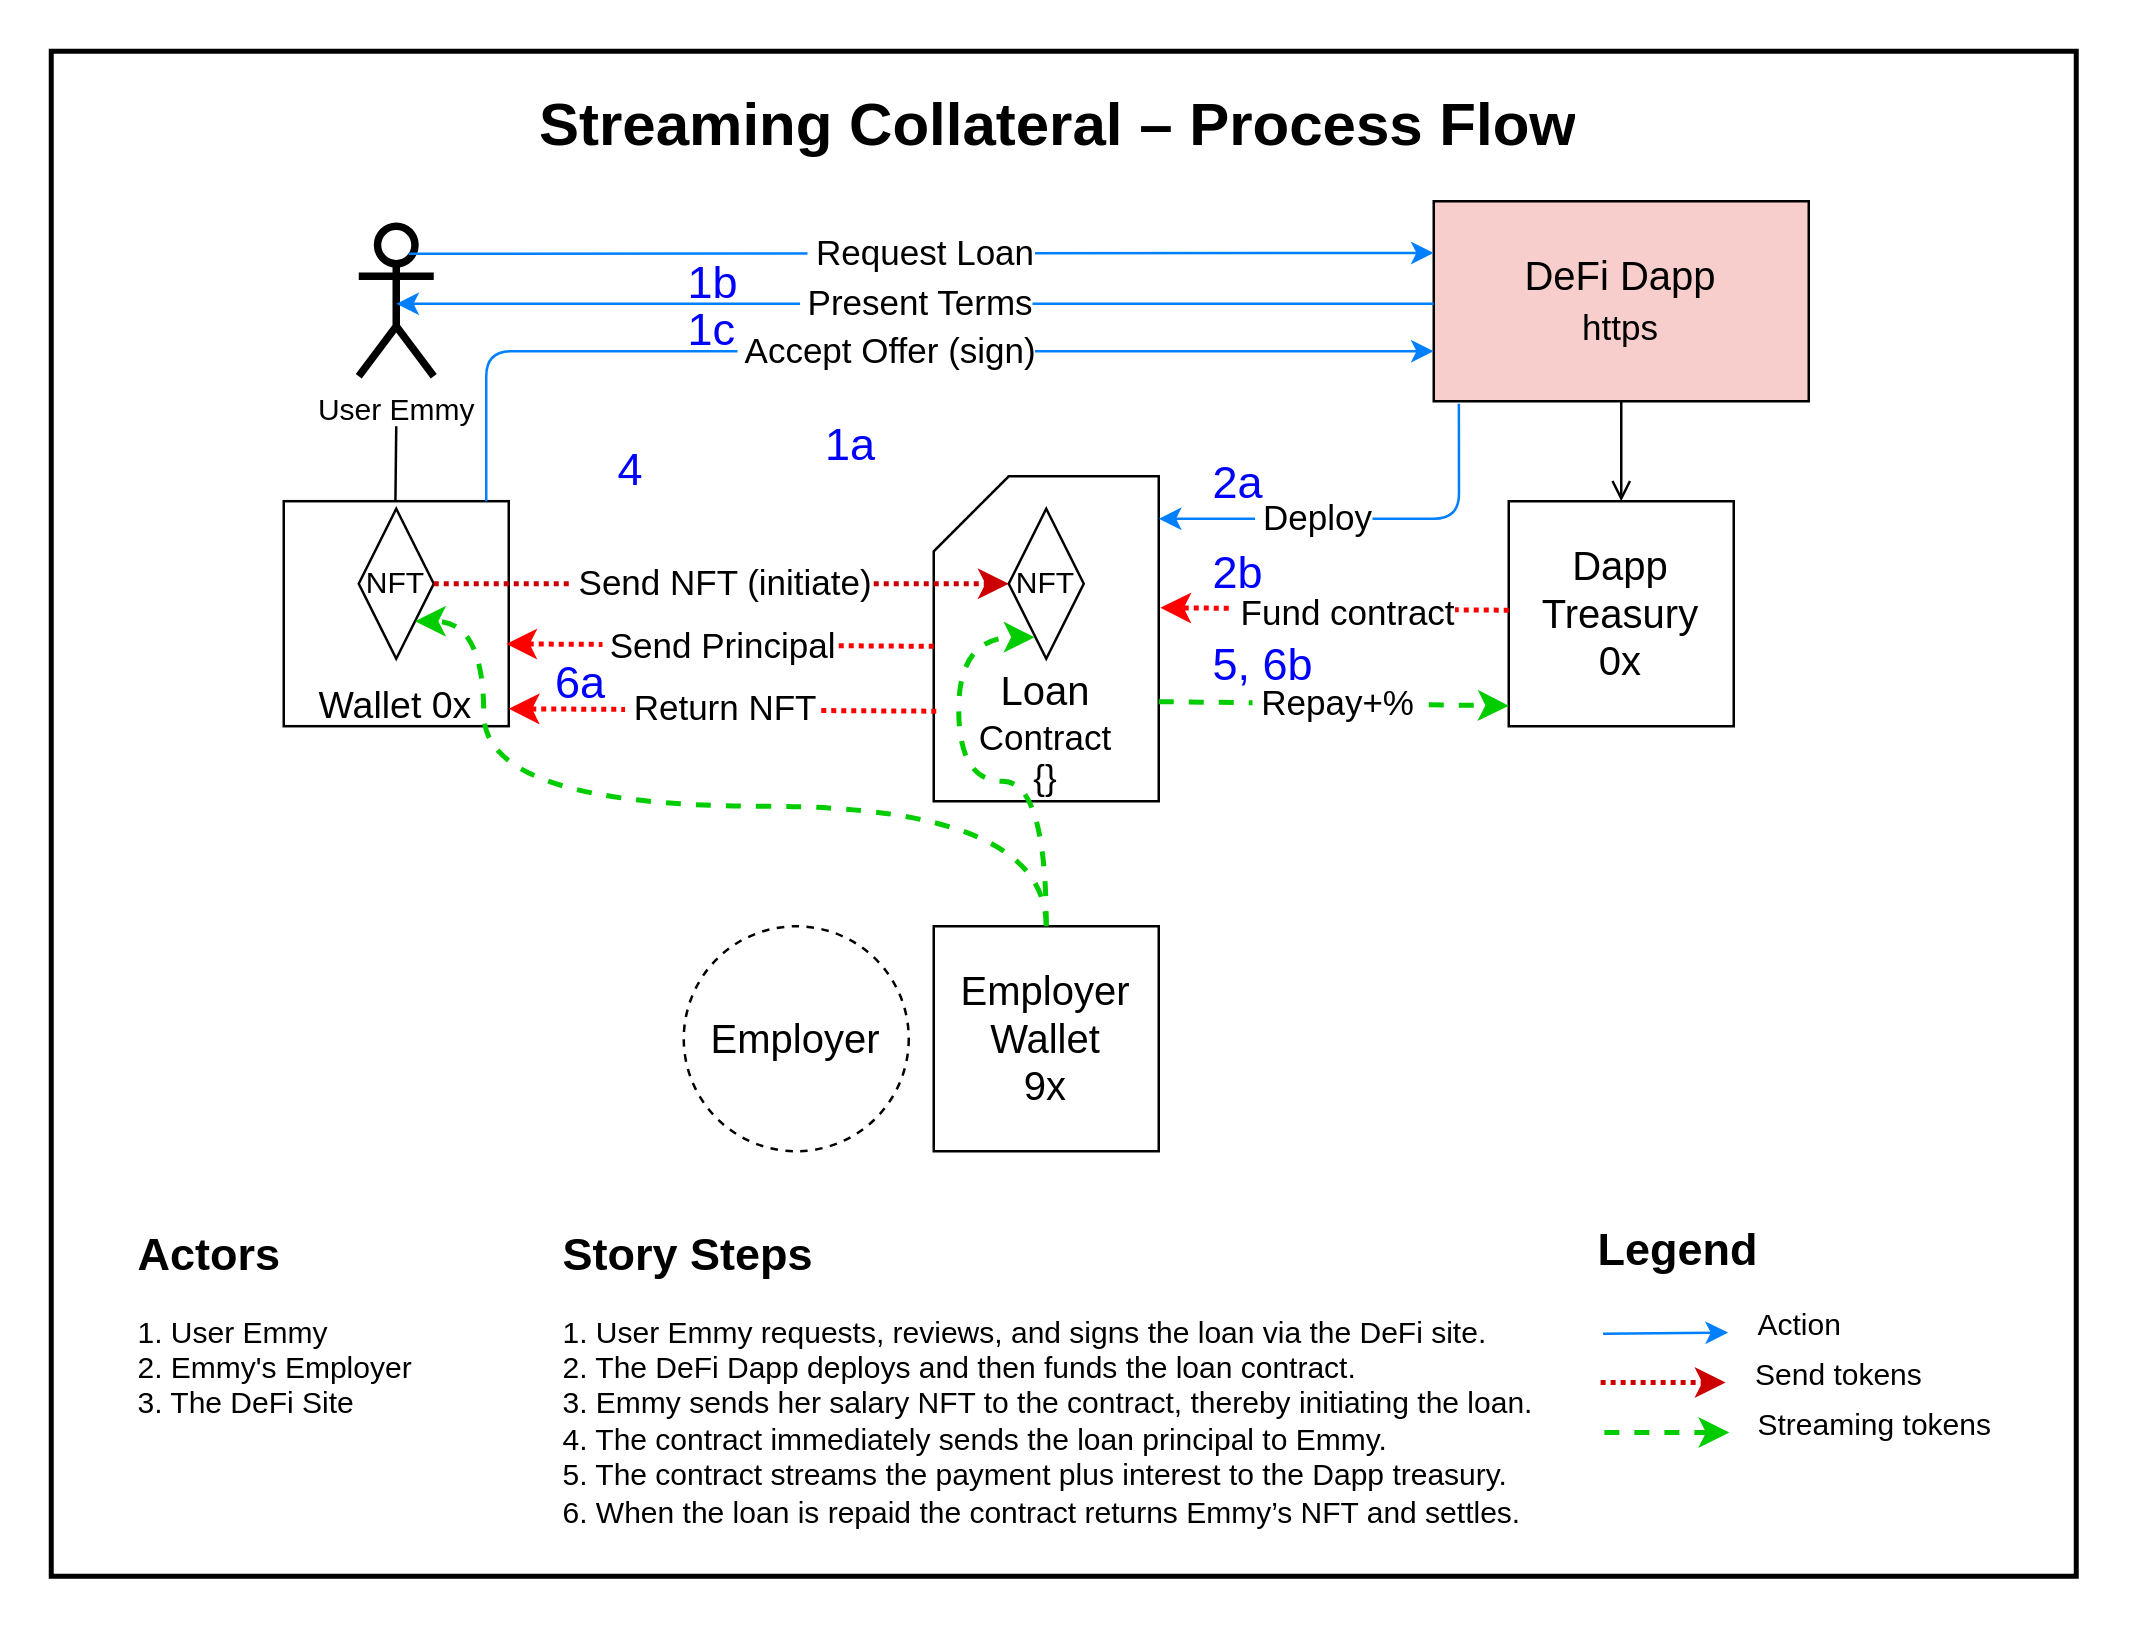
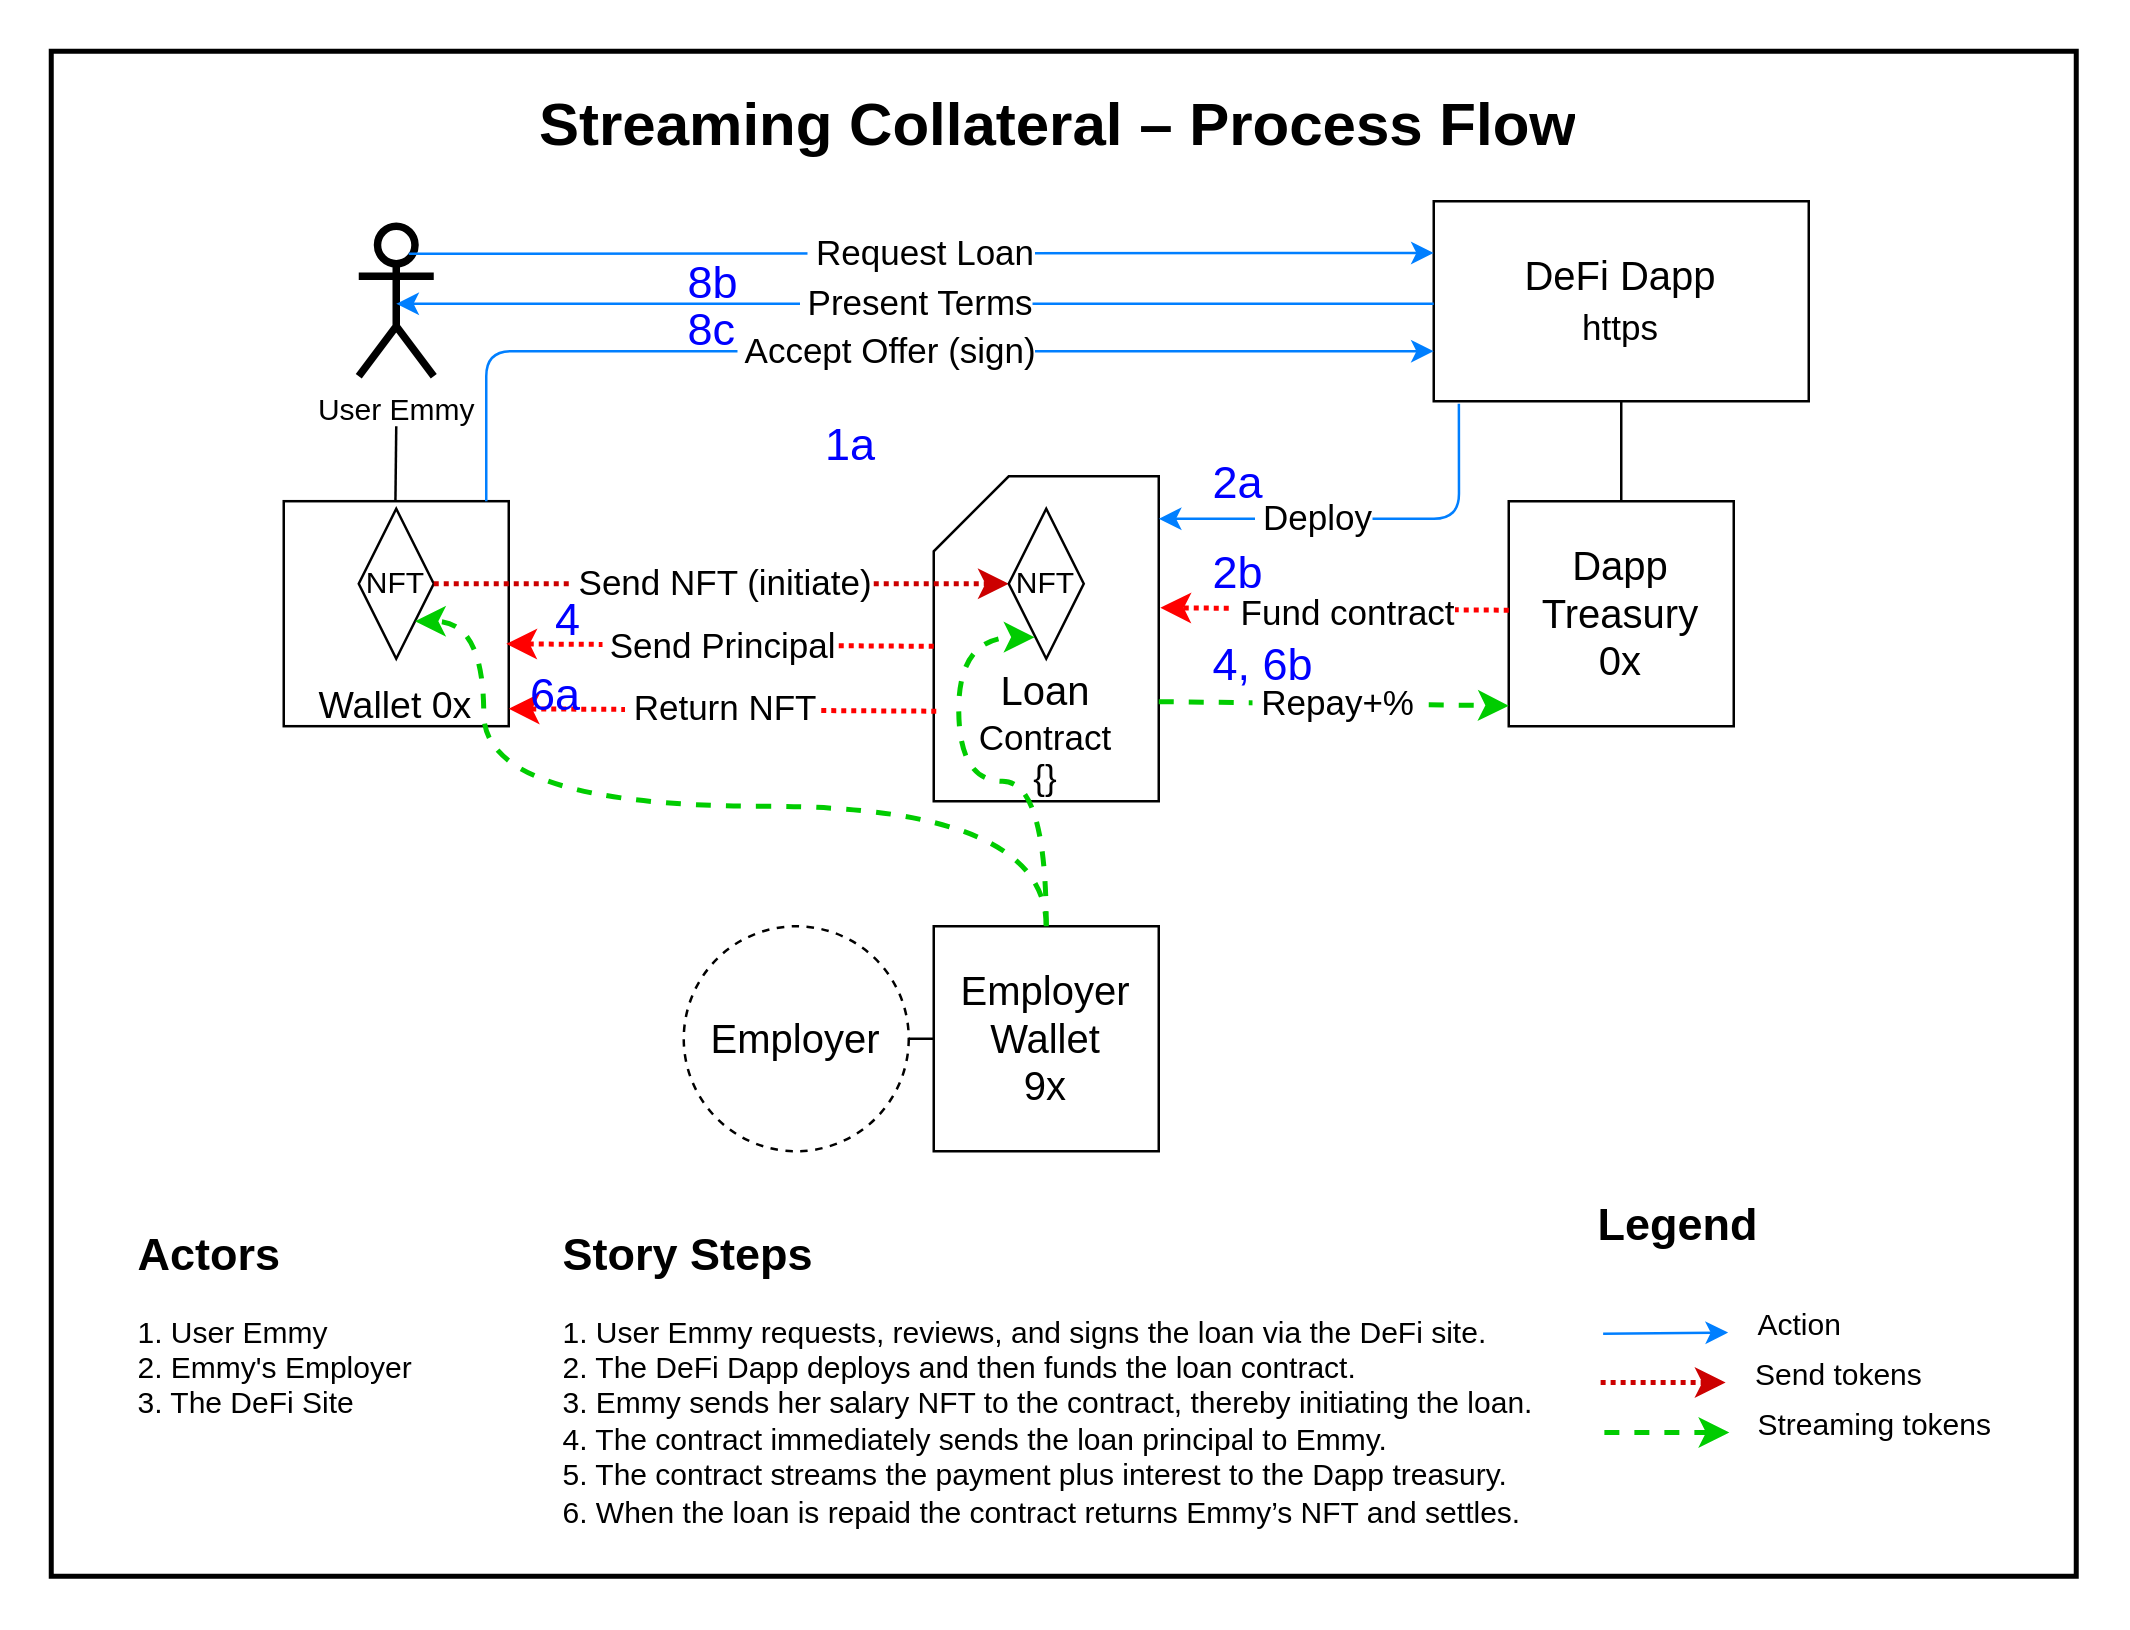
node "1b": label "1b" -> "8b"
node "DeFi Dapp https": fillcolor #f8cecc -> #ffffff
node "1c": label "1c" -> "8c"
node "4": moved (638, 470) -> (576, 620)
edge "DeFi Dapp https" -> "Dapp Treasury 0x": arrowhead open -> none
node "5, 6b": label "5, 6b" -> "4, 6b"
node "6a": moved (592, 684) -> (567, 696)
edge "Employer" -- "Employer Wallet 9x": added
node "Legend": moved (1678, 1251) -> (1678, 1226)
